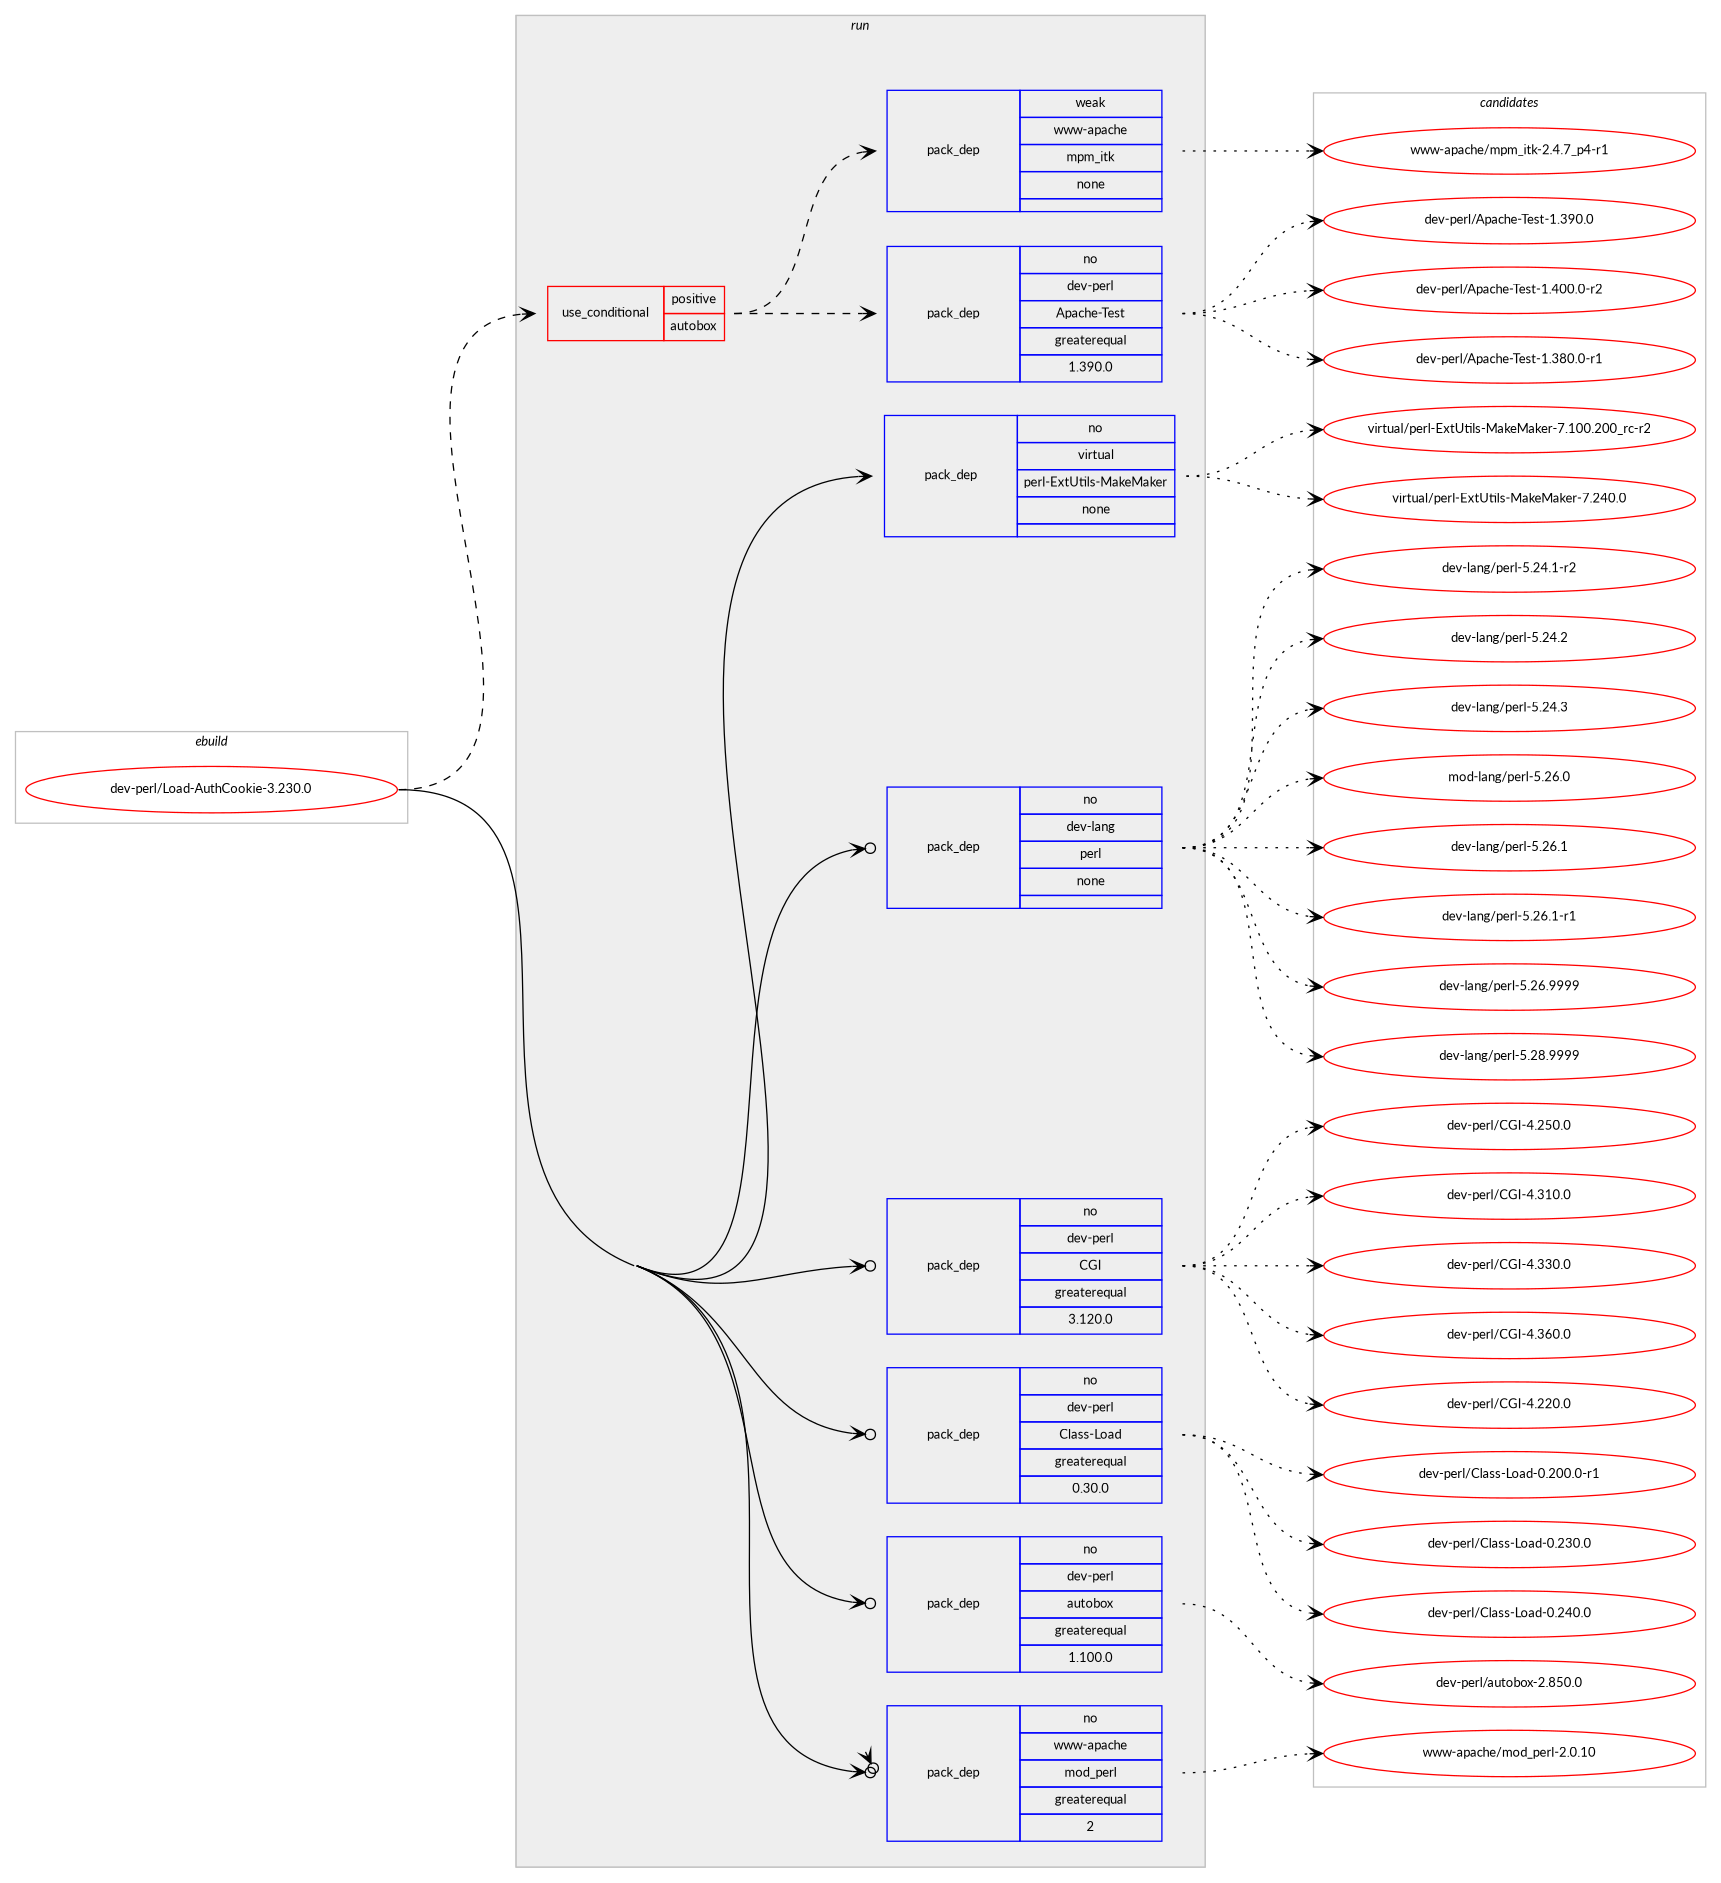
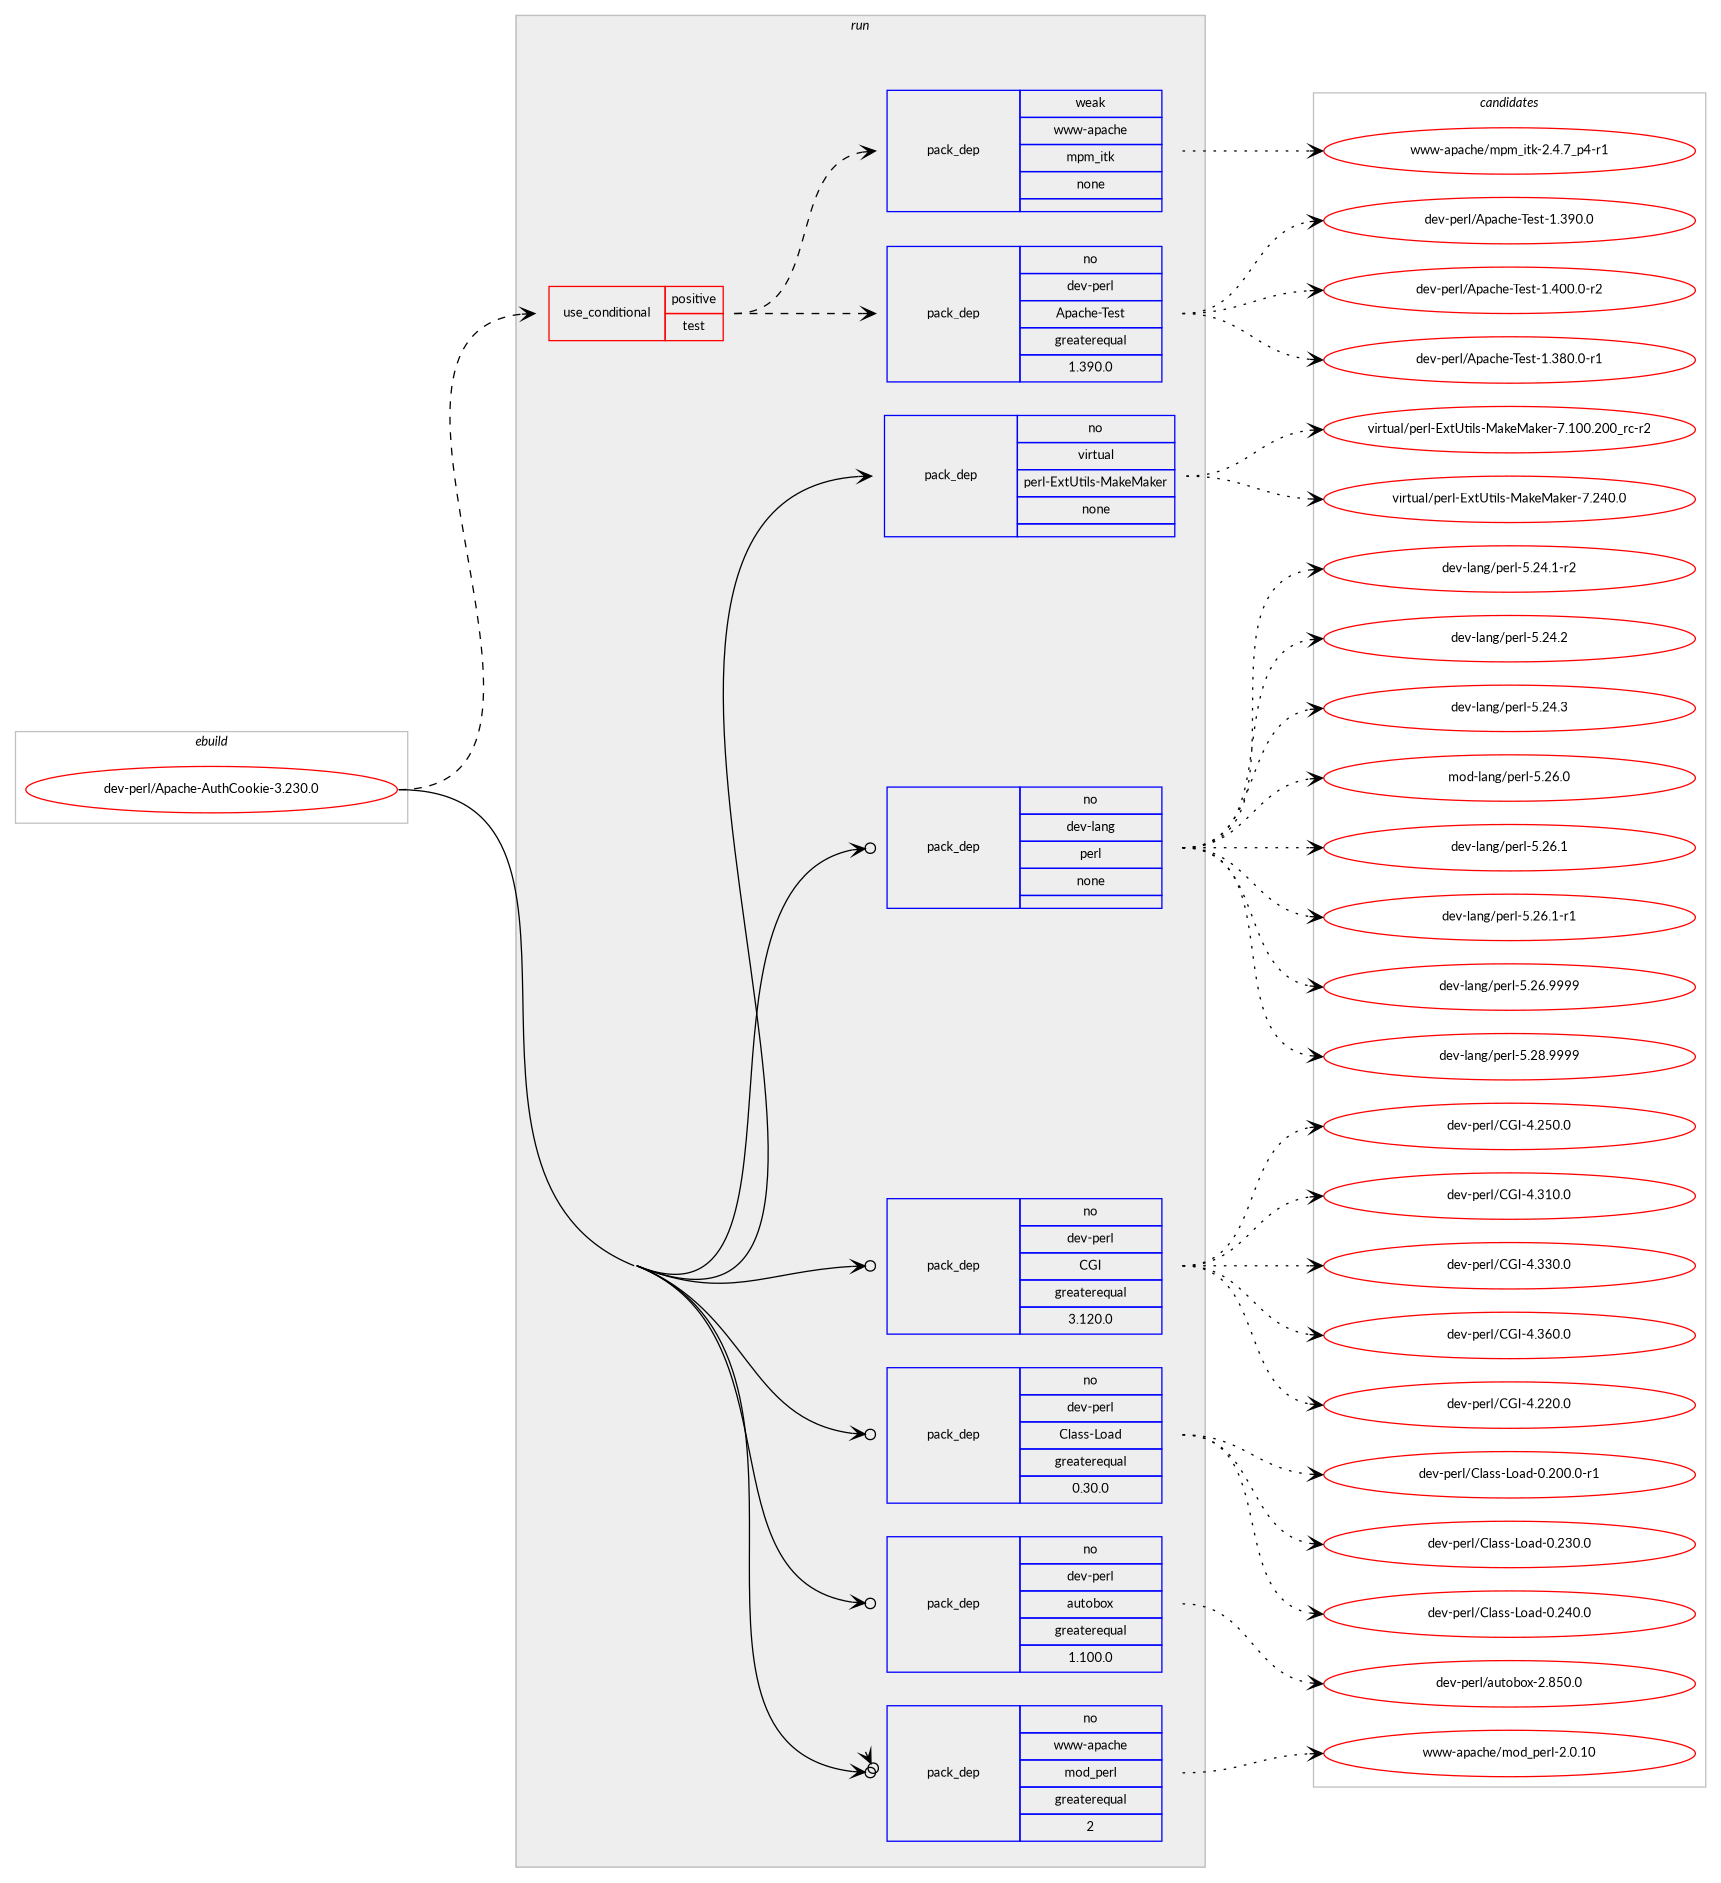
node "use_conditional": text "autobox" -> "test"
node "dev-perl/Load-AuthCookie-3.230.0": label "dev-perl/Load-AuthCookie-3.230.0" -> "dev-perl/Apache-AuthCookie-3.230.0"
